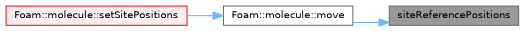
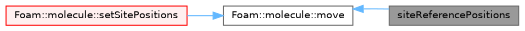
edge "Foam::molecule::move" -> "siteReferencePositions": reversed
